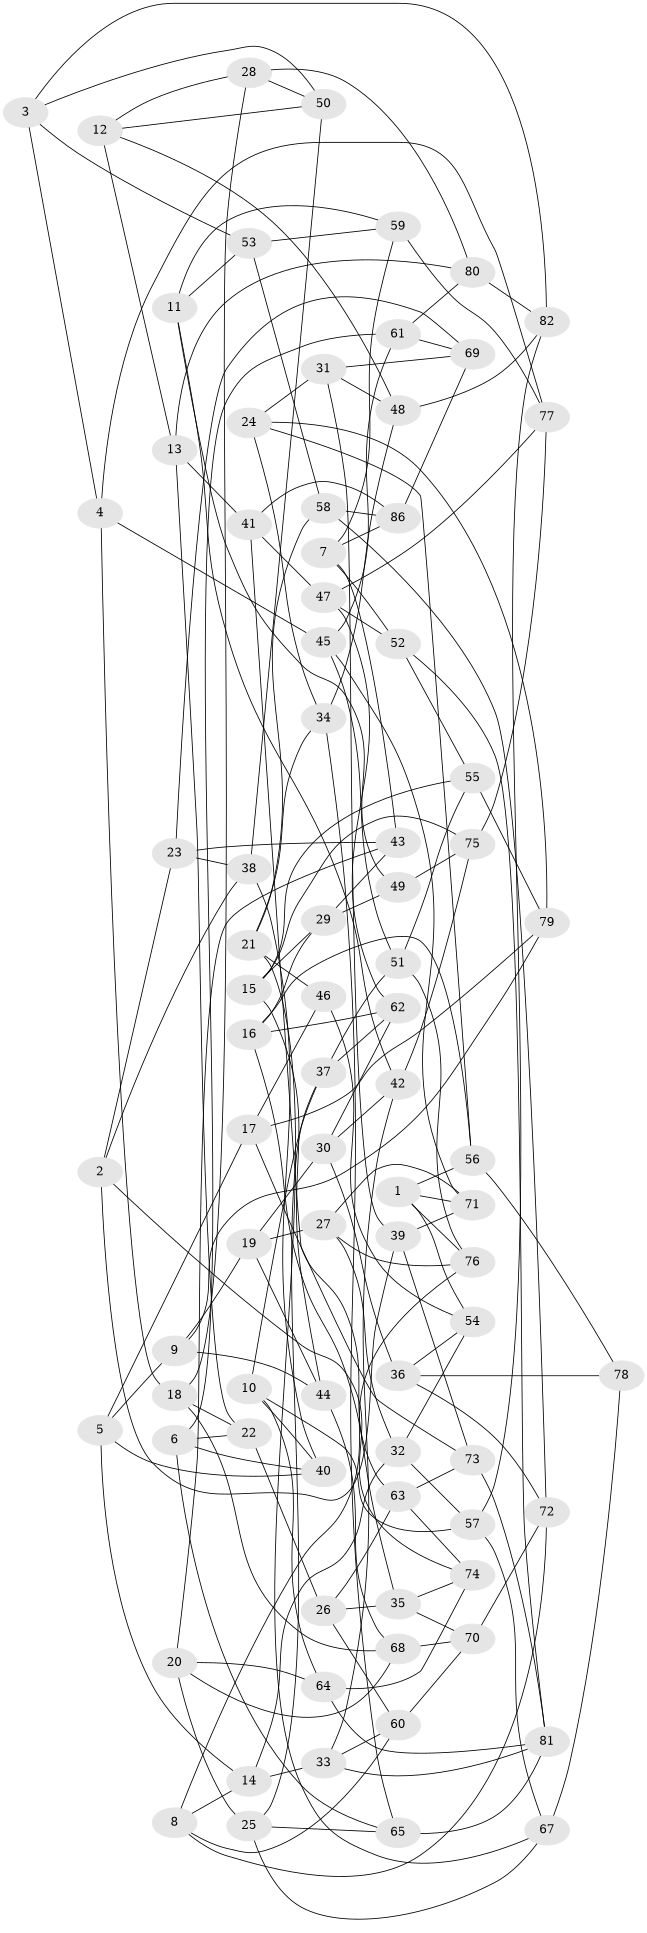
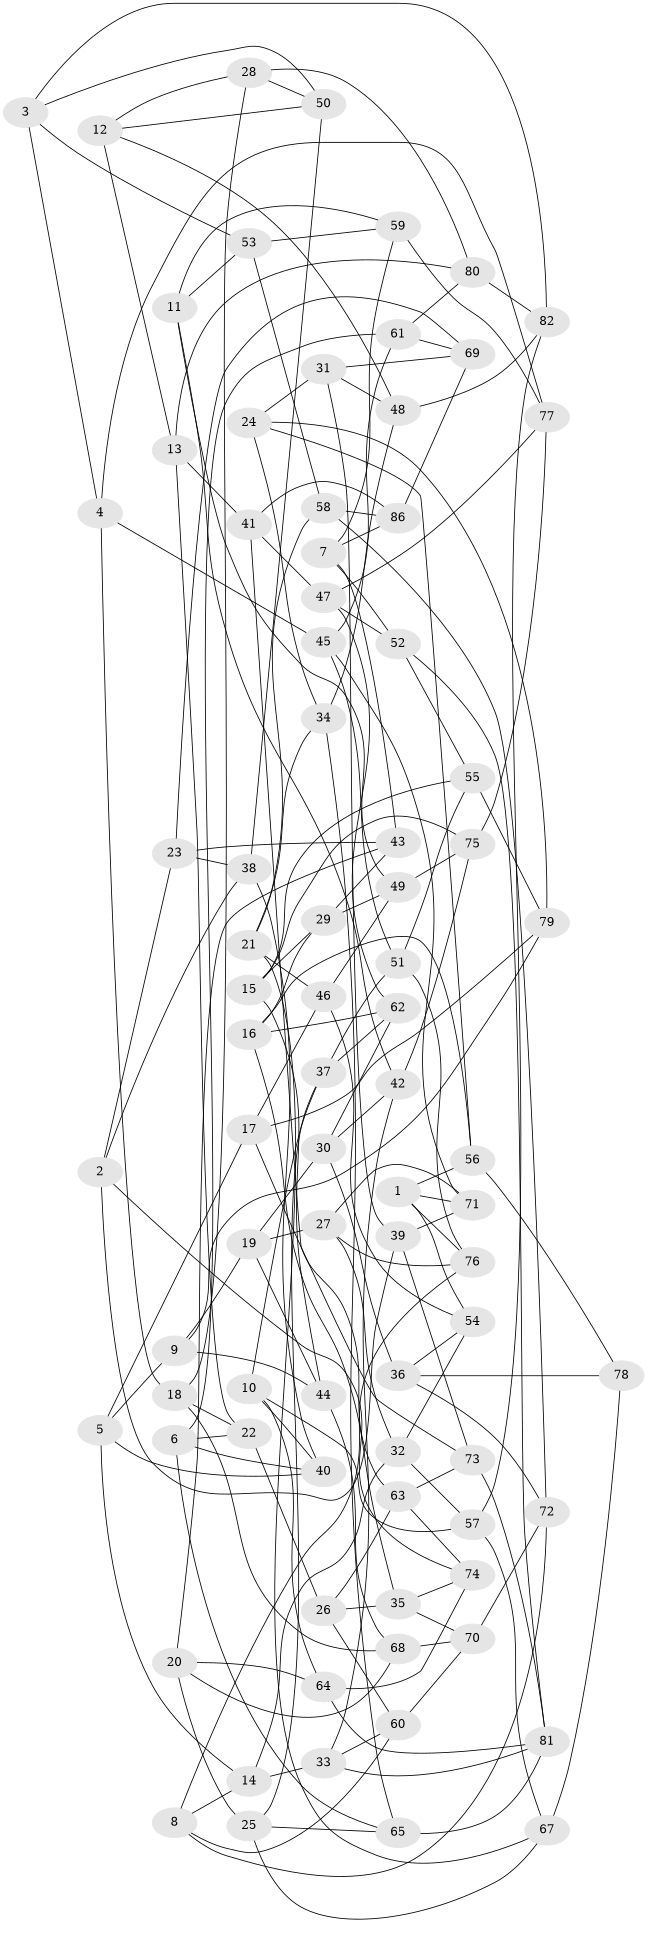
edge "49" -- "46": added
